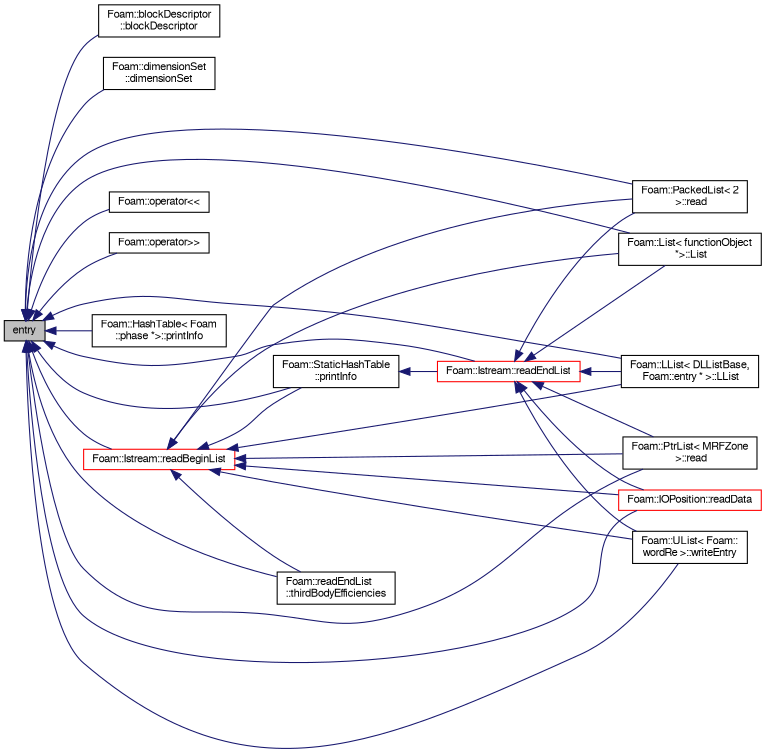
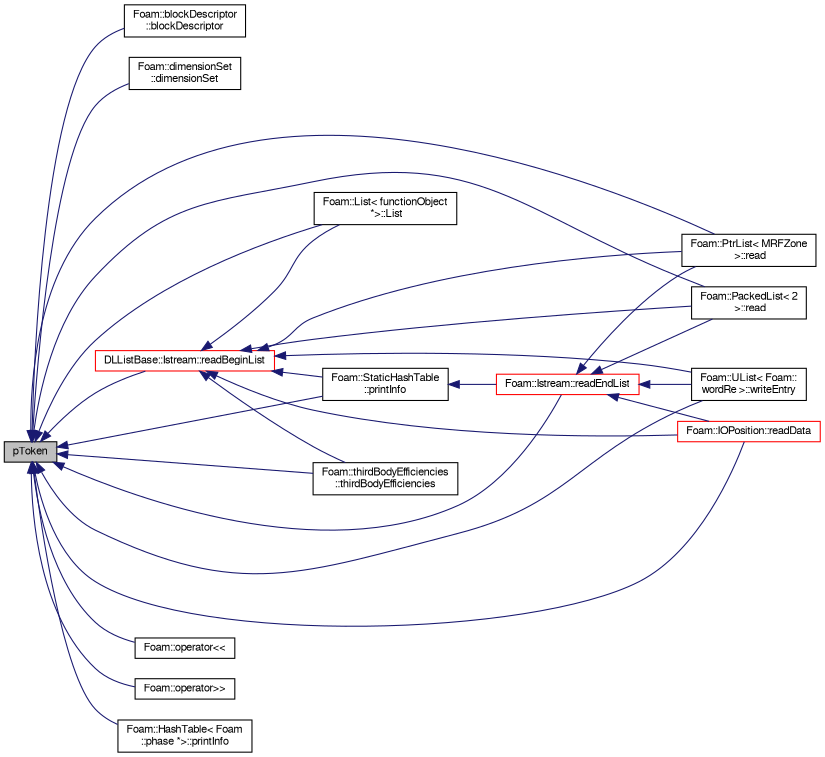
edge "Foam::List< functionObject *>::List" -> "Foam::Istream::readEndList": removed
node "entry": label "entry" -> "pToken"
node "Foam::LList< DLListBase, Foam::entry * >::LList": removed
node "Foam::Istream::readBeginList": label "Foam::Istream::readBeginList" -> "DLListBase::Istream::readBeginList"
node "Foam::readEndList ::thirdBodyEfficiencies": label "Foam::readEndList ::thirdBodyEfficiencies" -> "Foam::thirdBodyEfficiencies ::thirdBodyEfficiencies"
